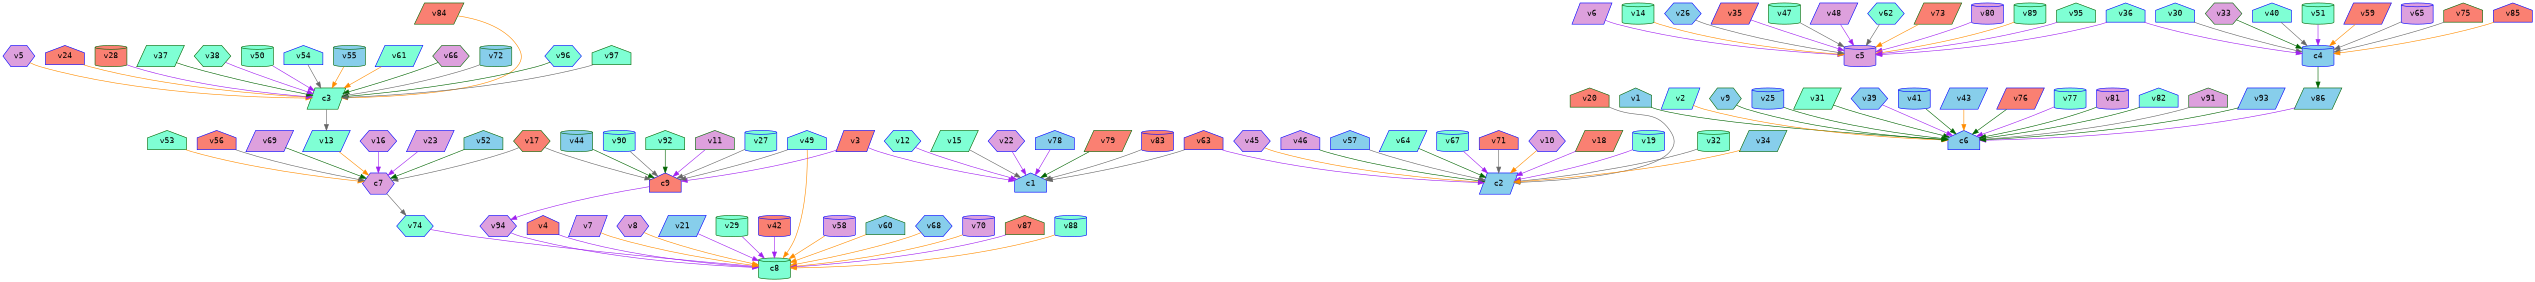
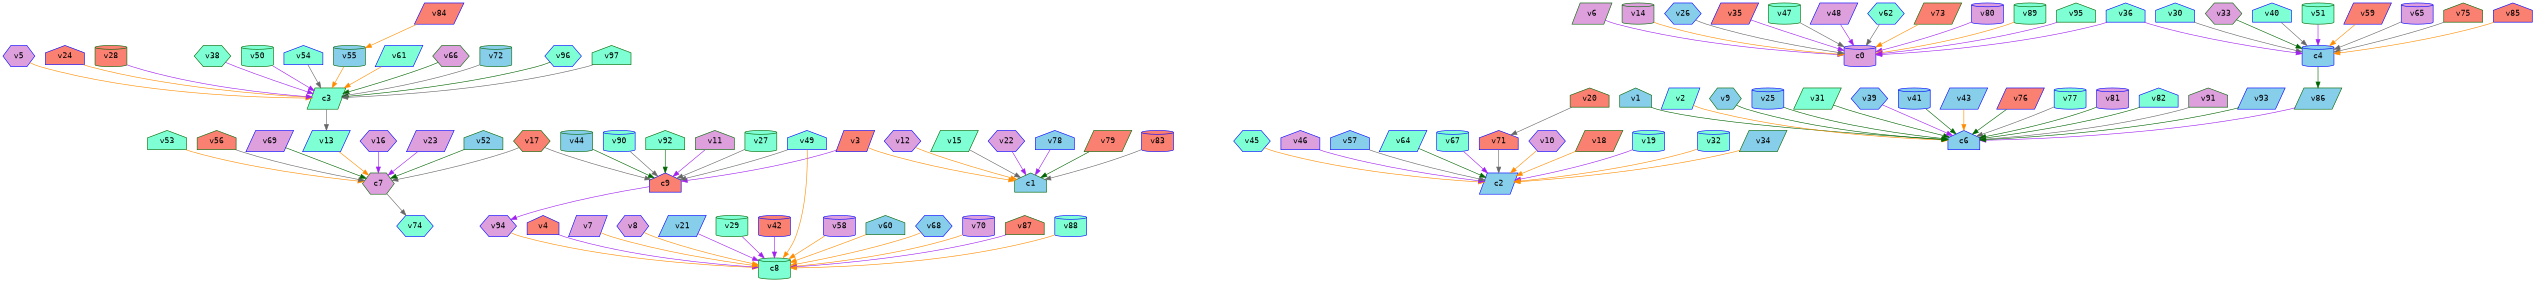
node "v84": color darkgreen -> blue
node "v6": color blue -> darkgreen
node "v14": fillcolor aquamarine -> plum
node "v37": removed
node "c5": label "c5" -> "c0"
edge "v84" -> "c3": now "v84" -> "v55"
edge "v77" -> "c6": color purple -> gray40
node "v56": color blue -> darkgreen
node "v27": color blue -> darkgreen
node "v12": fillcolor aquamarine -> plum
node "v63": removed
node "v45": fillcolor plum -> aquamarine
node "v32": color darkgreen -> blue
edge "v20" -> "c2": now "v20" -> "v71"
edge "v18" -> "c2": color purple -> darkorange
edge "v12" -> "c1": color purple -> darkorange
edge "v3" -> "c1": color purple -> darkorange
edge "v46" -> "c2": color darkgreen -> purple
edge "v32" -> "c2": color gray40 -> darkorange
node "c7": color blue -> darkgreen
node "c1": color blue -> darkgreen
edge "v74" -> "c8": removed
edge "v94" -> "c8": color purple -> darkorange
